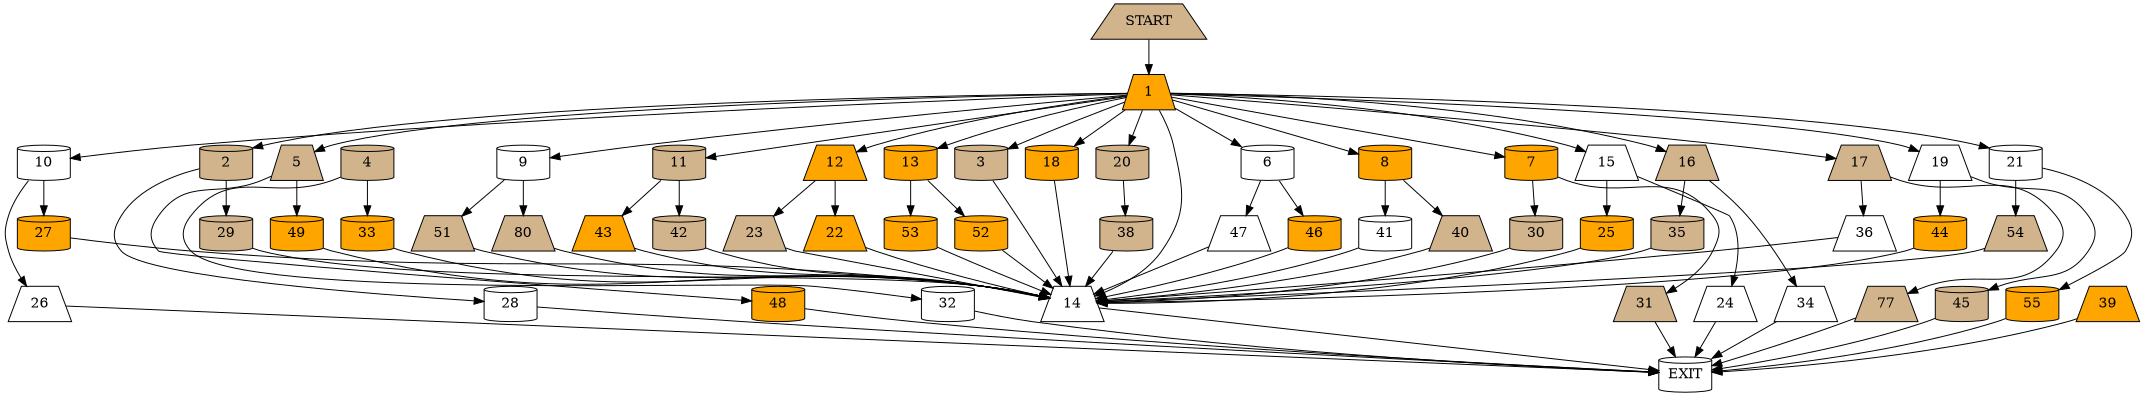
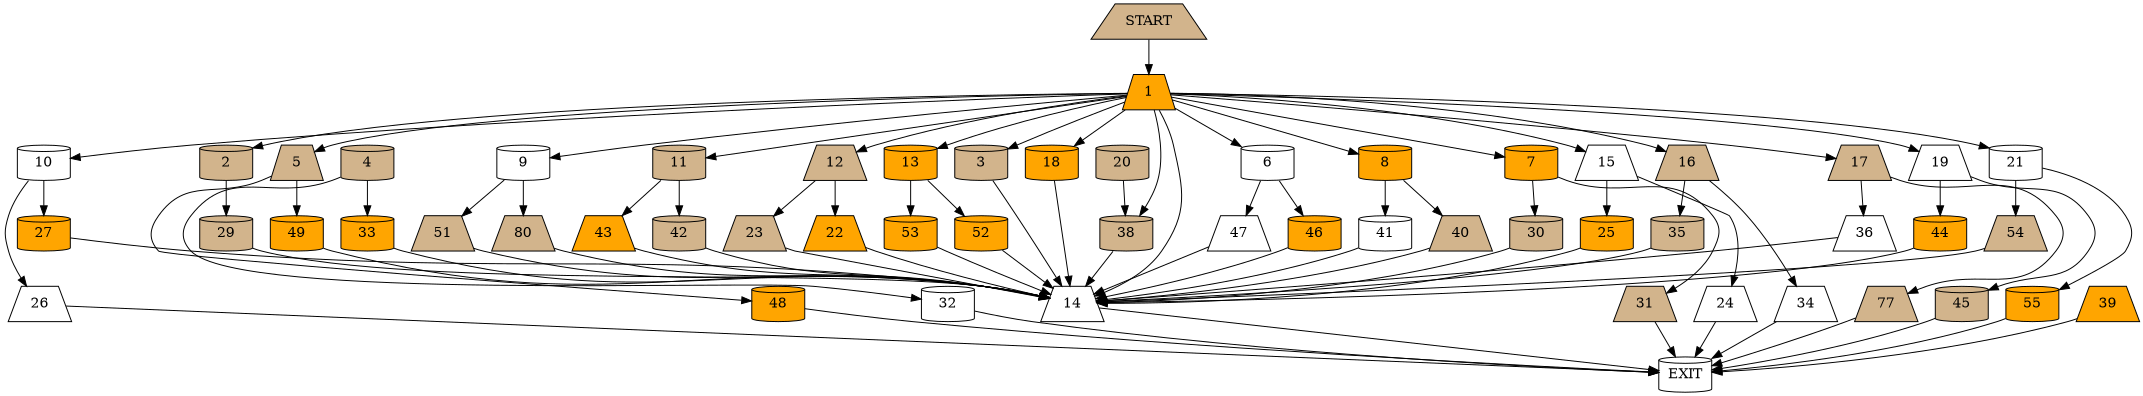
edge "1" -> "20": now "1" -> "38"
node "12": fillcolor orange -> tan
node "28": removed
